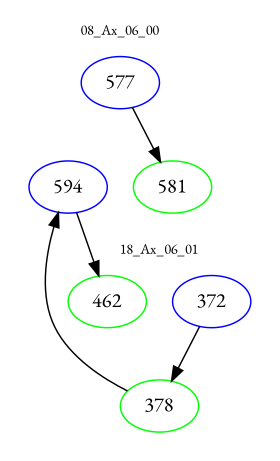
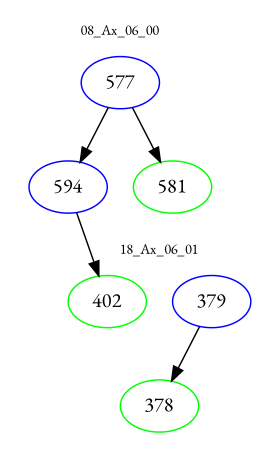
node "462": label "462" -> "402"
node "372": label "372" -> "379"
edge "378" -> "594": now "577" -> "594"
